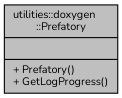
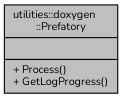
node "utilities::doxygen": text "+ Prefatory()" -> "+ Process()"
